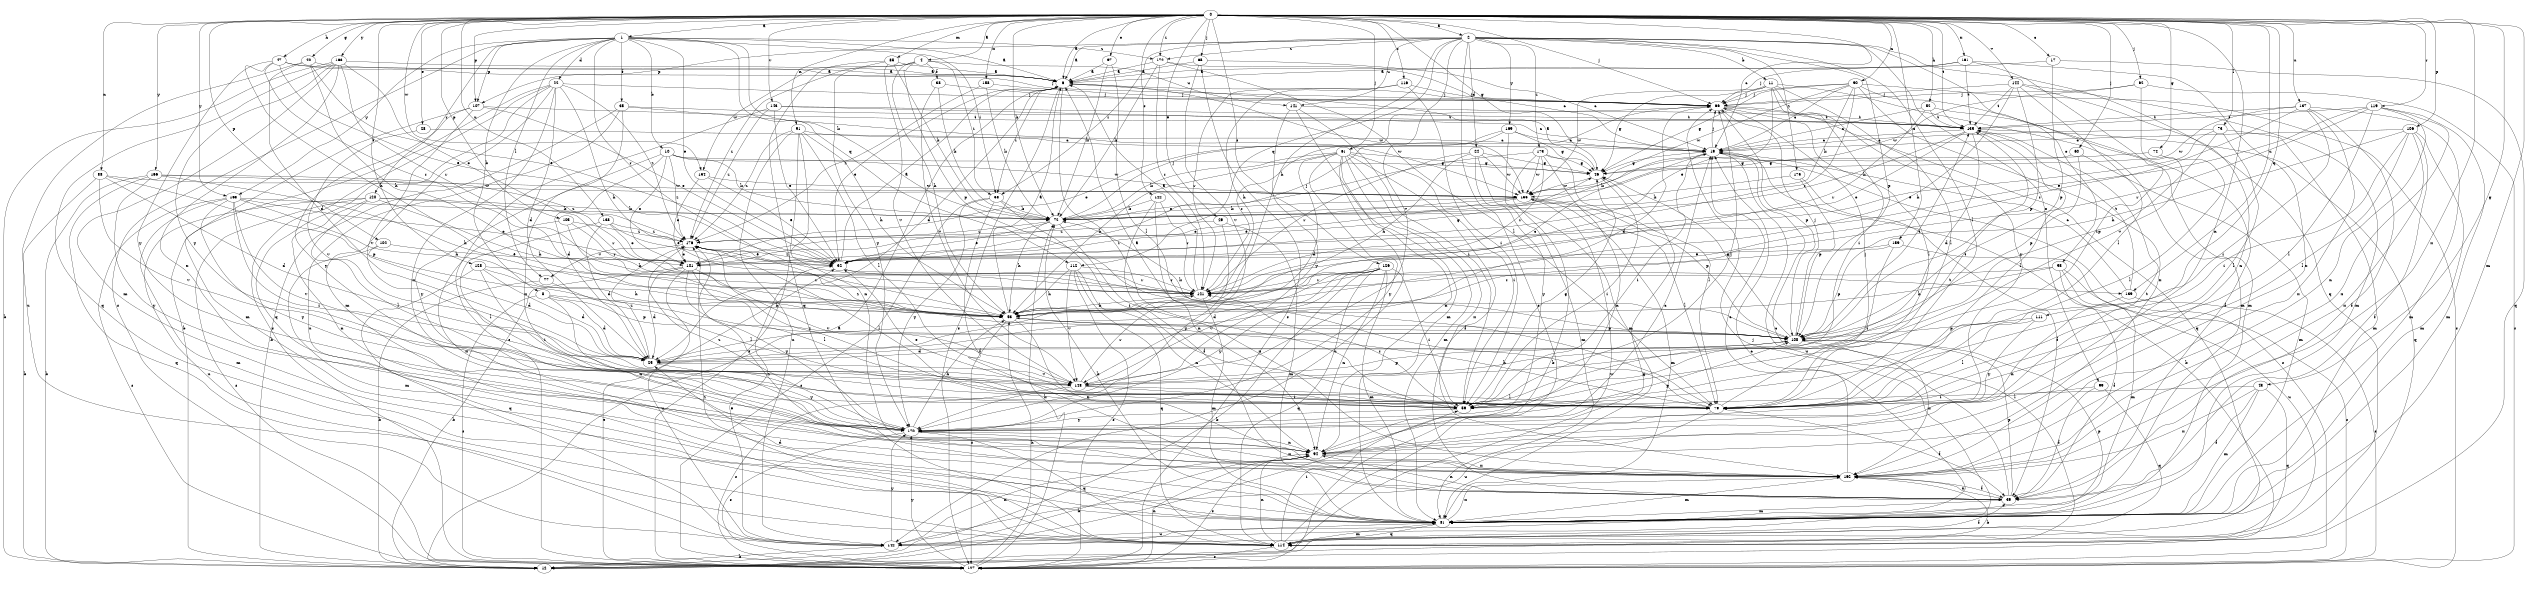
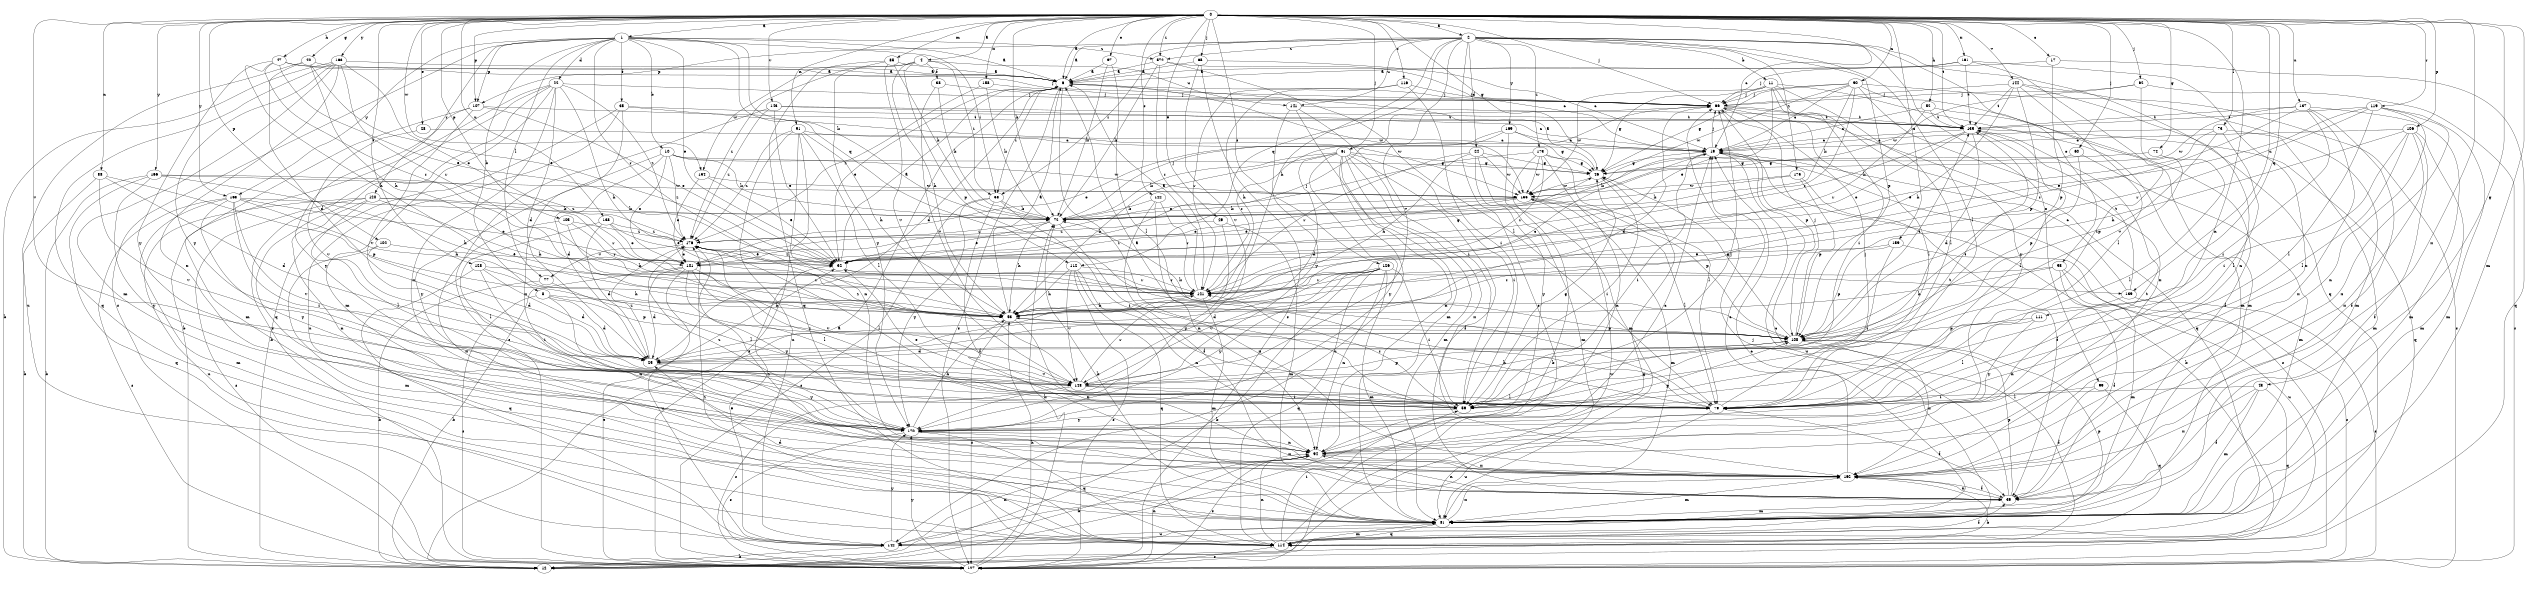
node "172": label "172" -> "572"
edge "0" -> "148": added, label "v"
edge "88" -> "155": now "175" -> "155"
